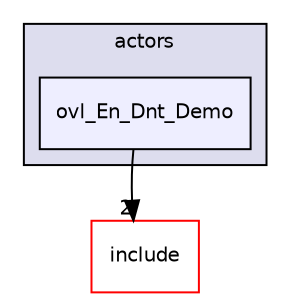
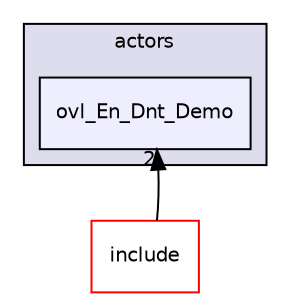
edge "ovl_En_Dnt_Demo" -> "include": reversed
